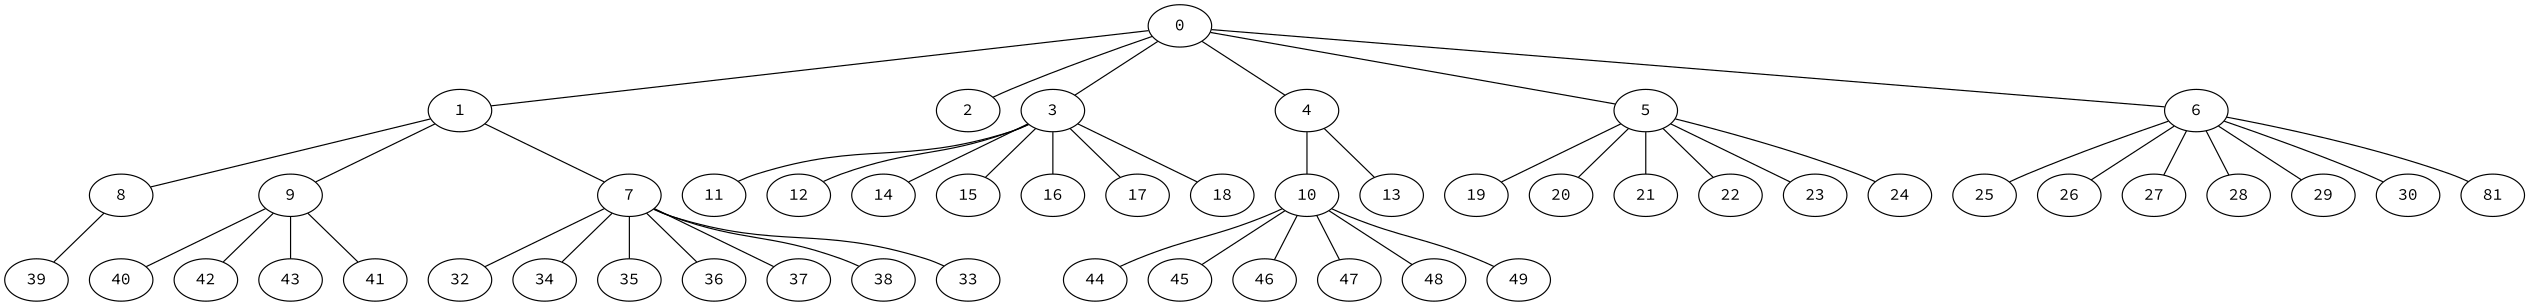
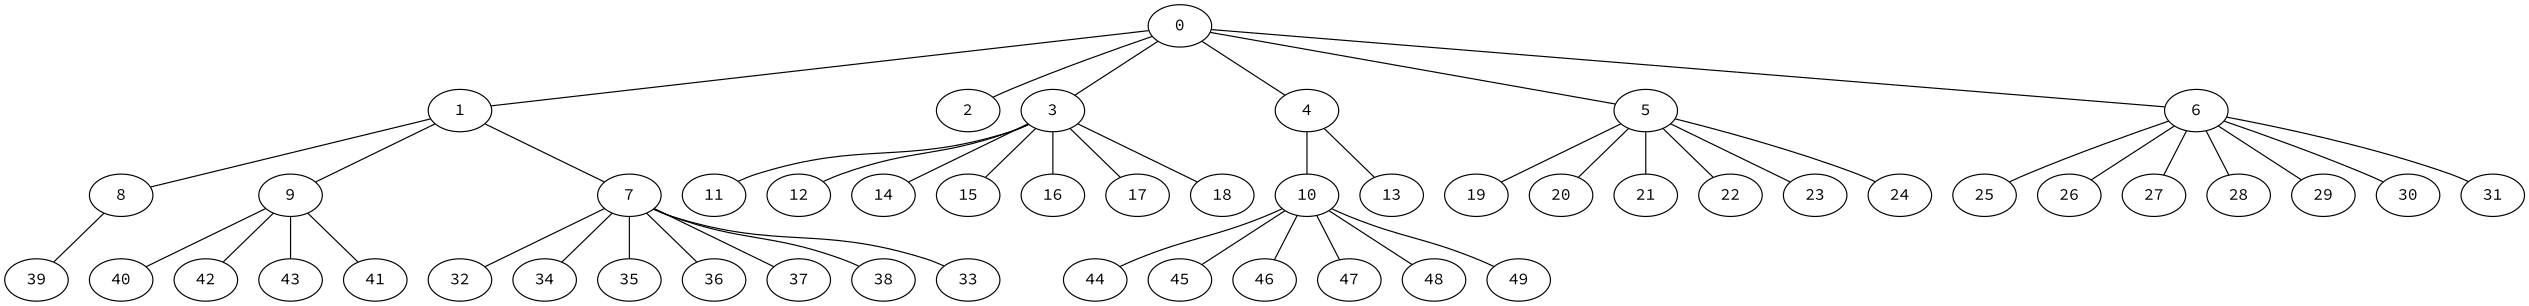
node "81": label "81" -> "31"
